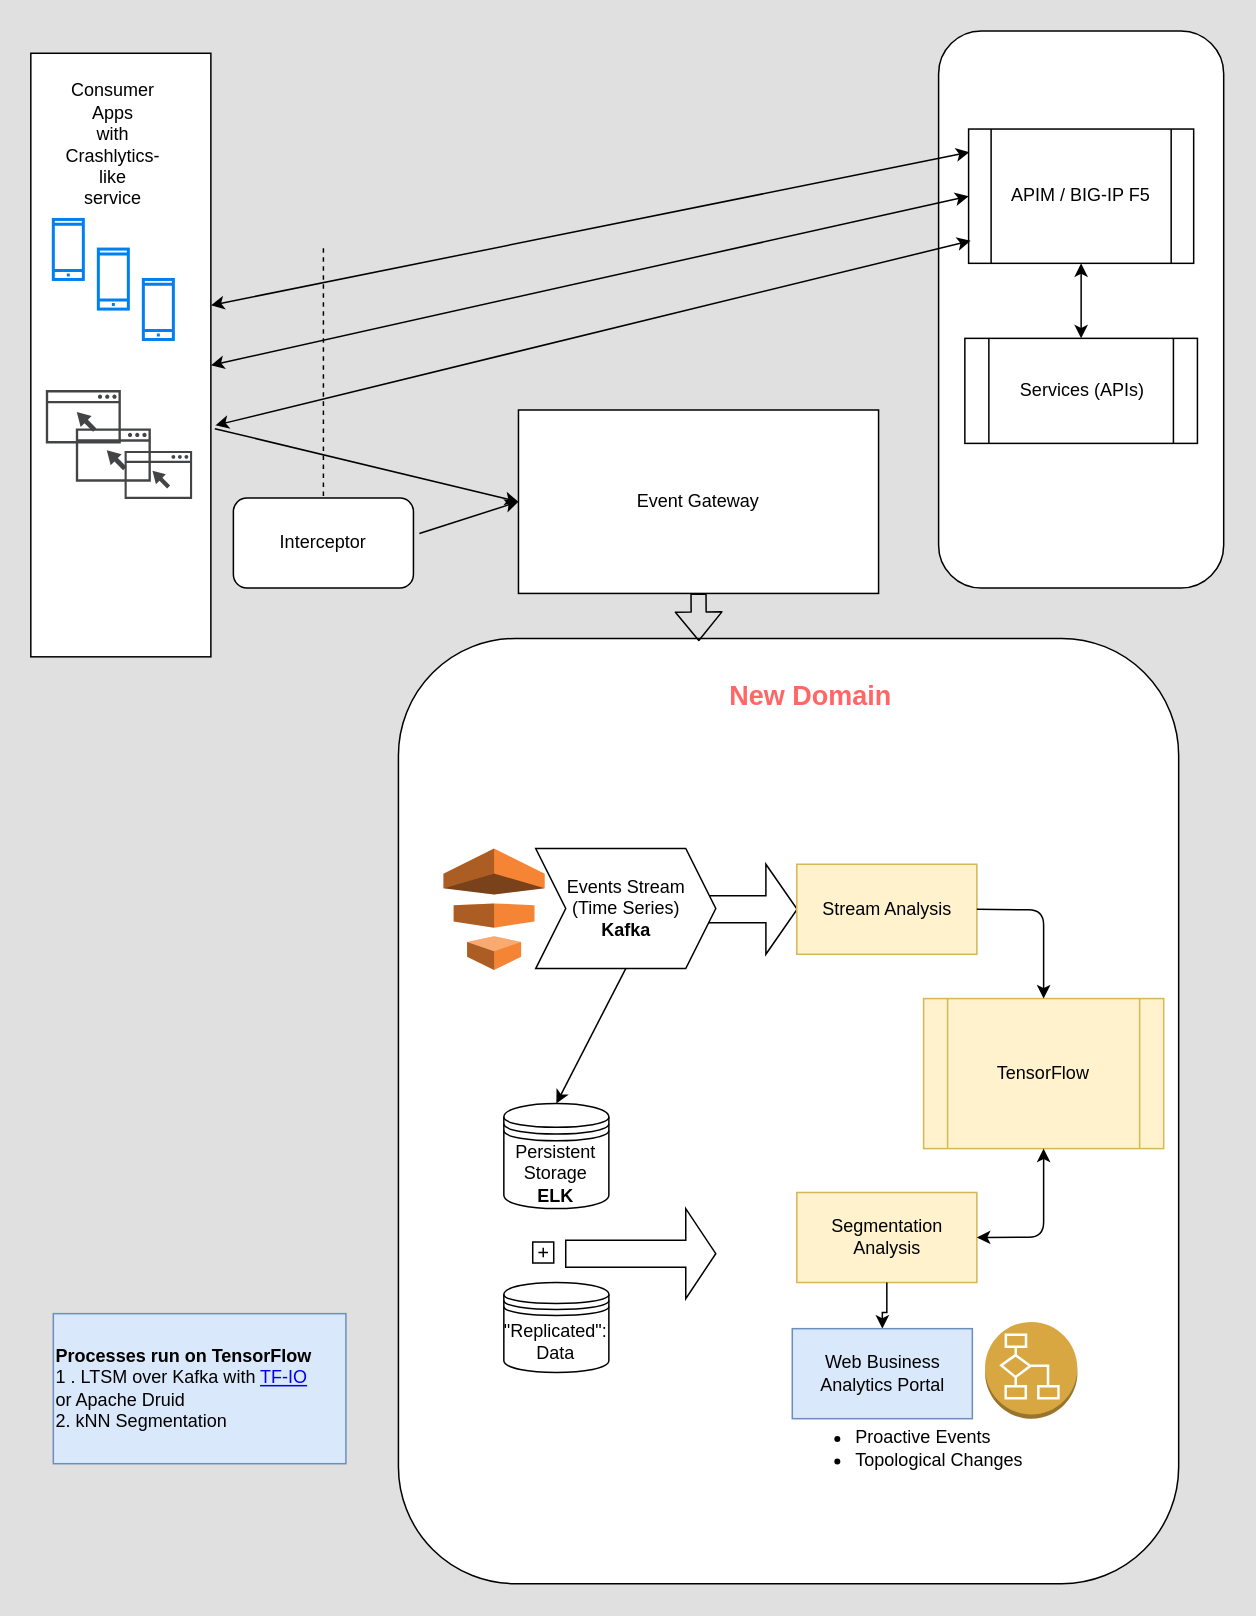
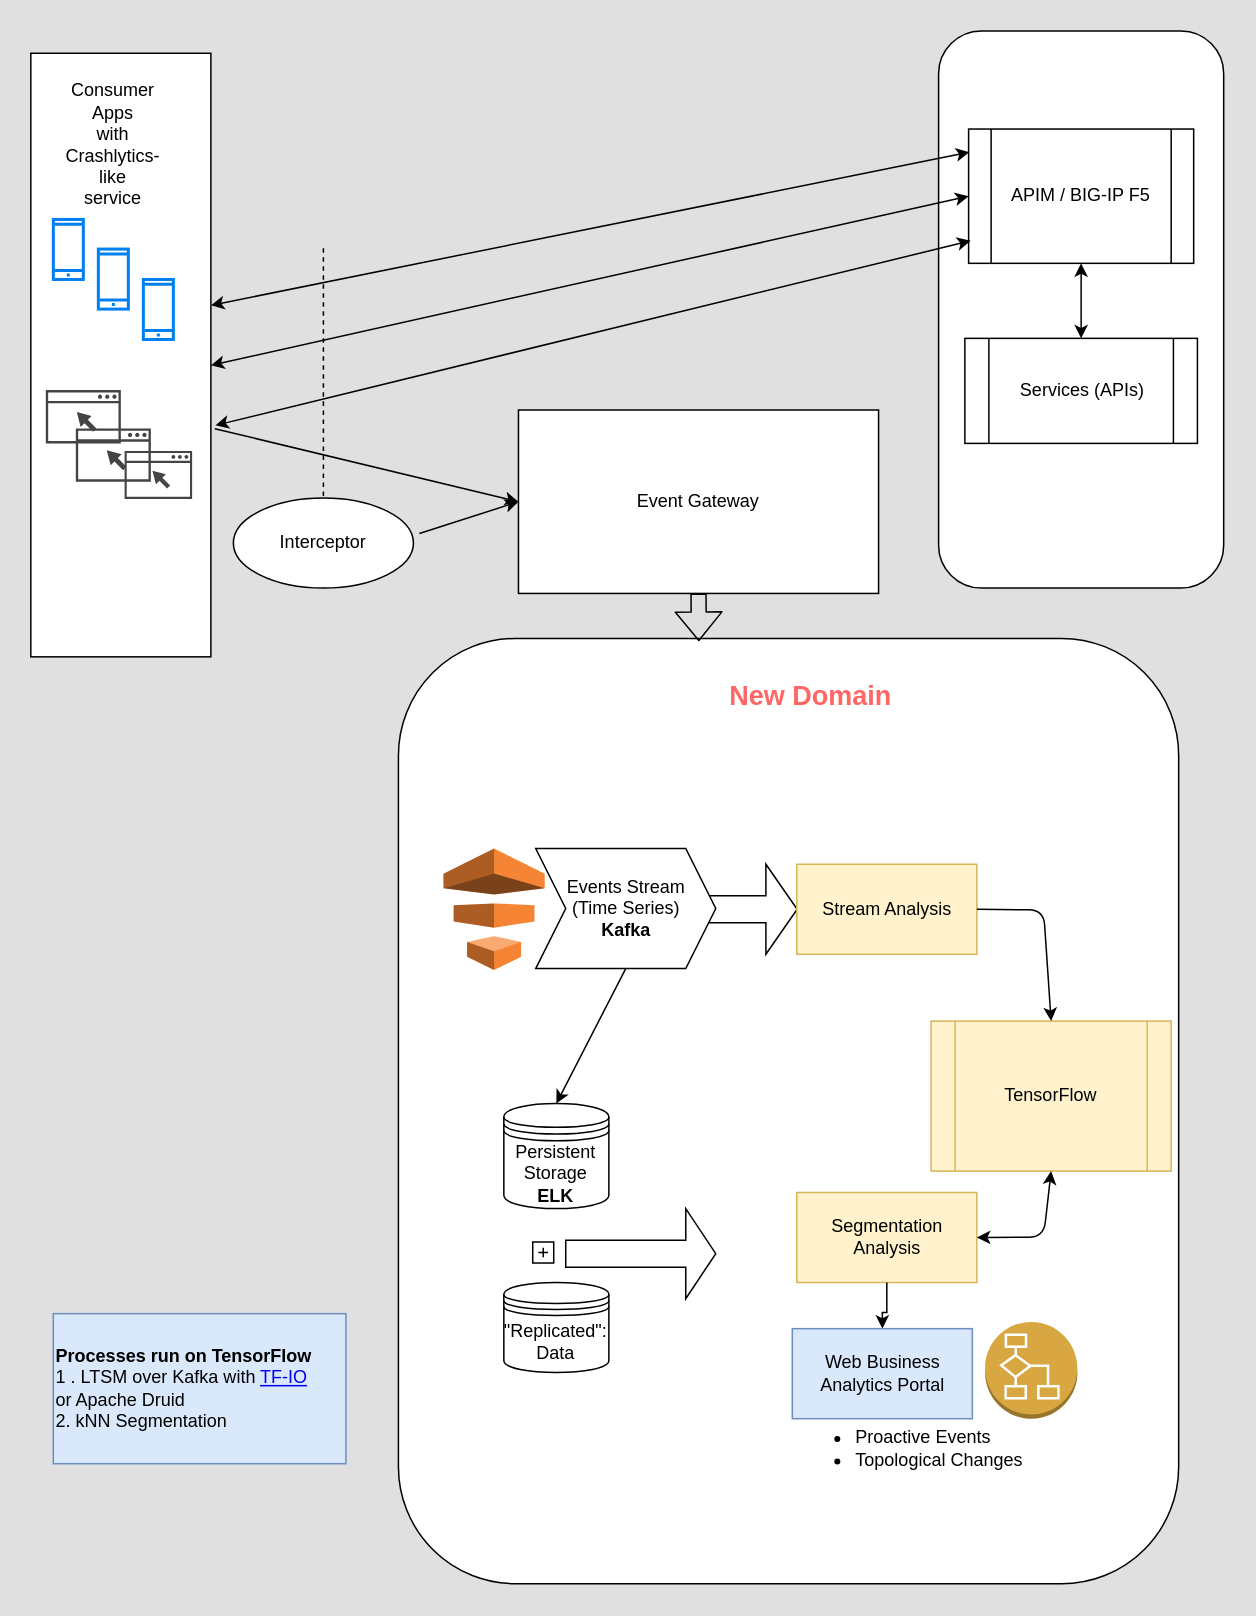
node "Interceptor": shape rounded rectangle -> ellipse
node "TensorFlow": moved (1043, 1073) -> (1051, 1096)
